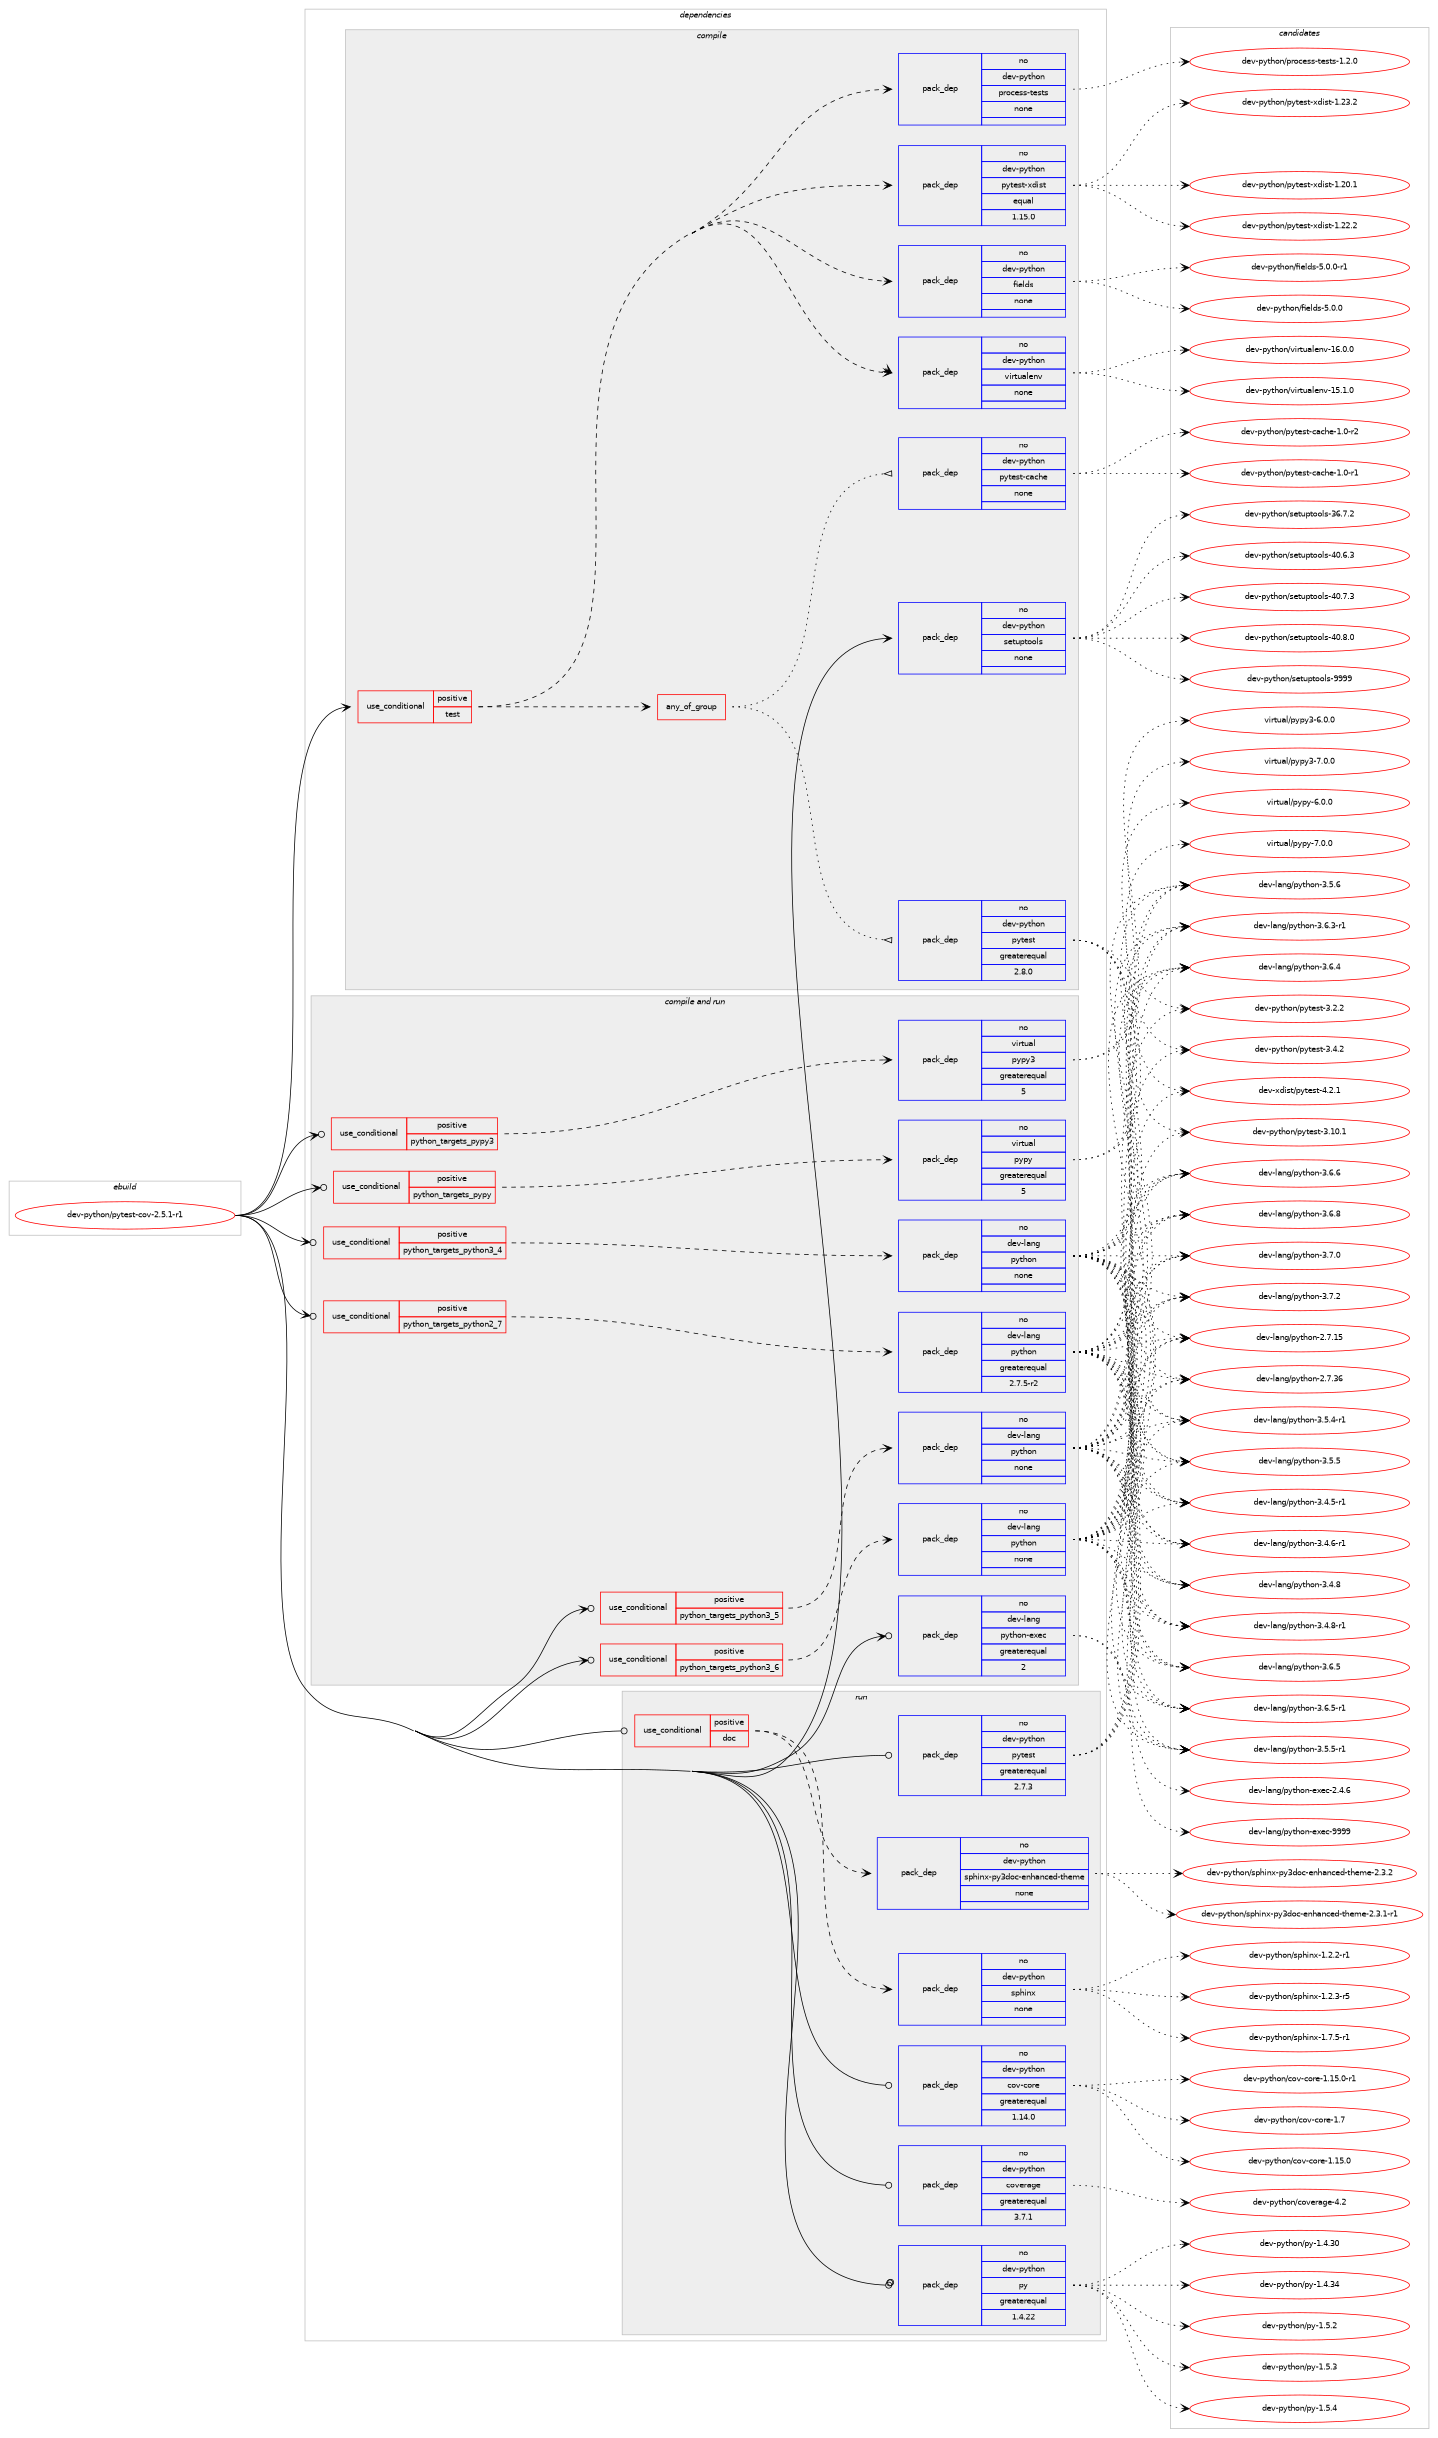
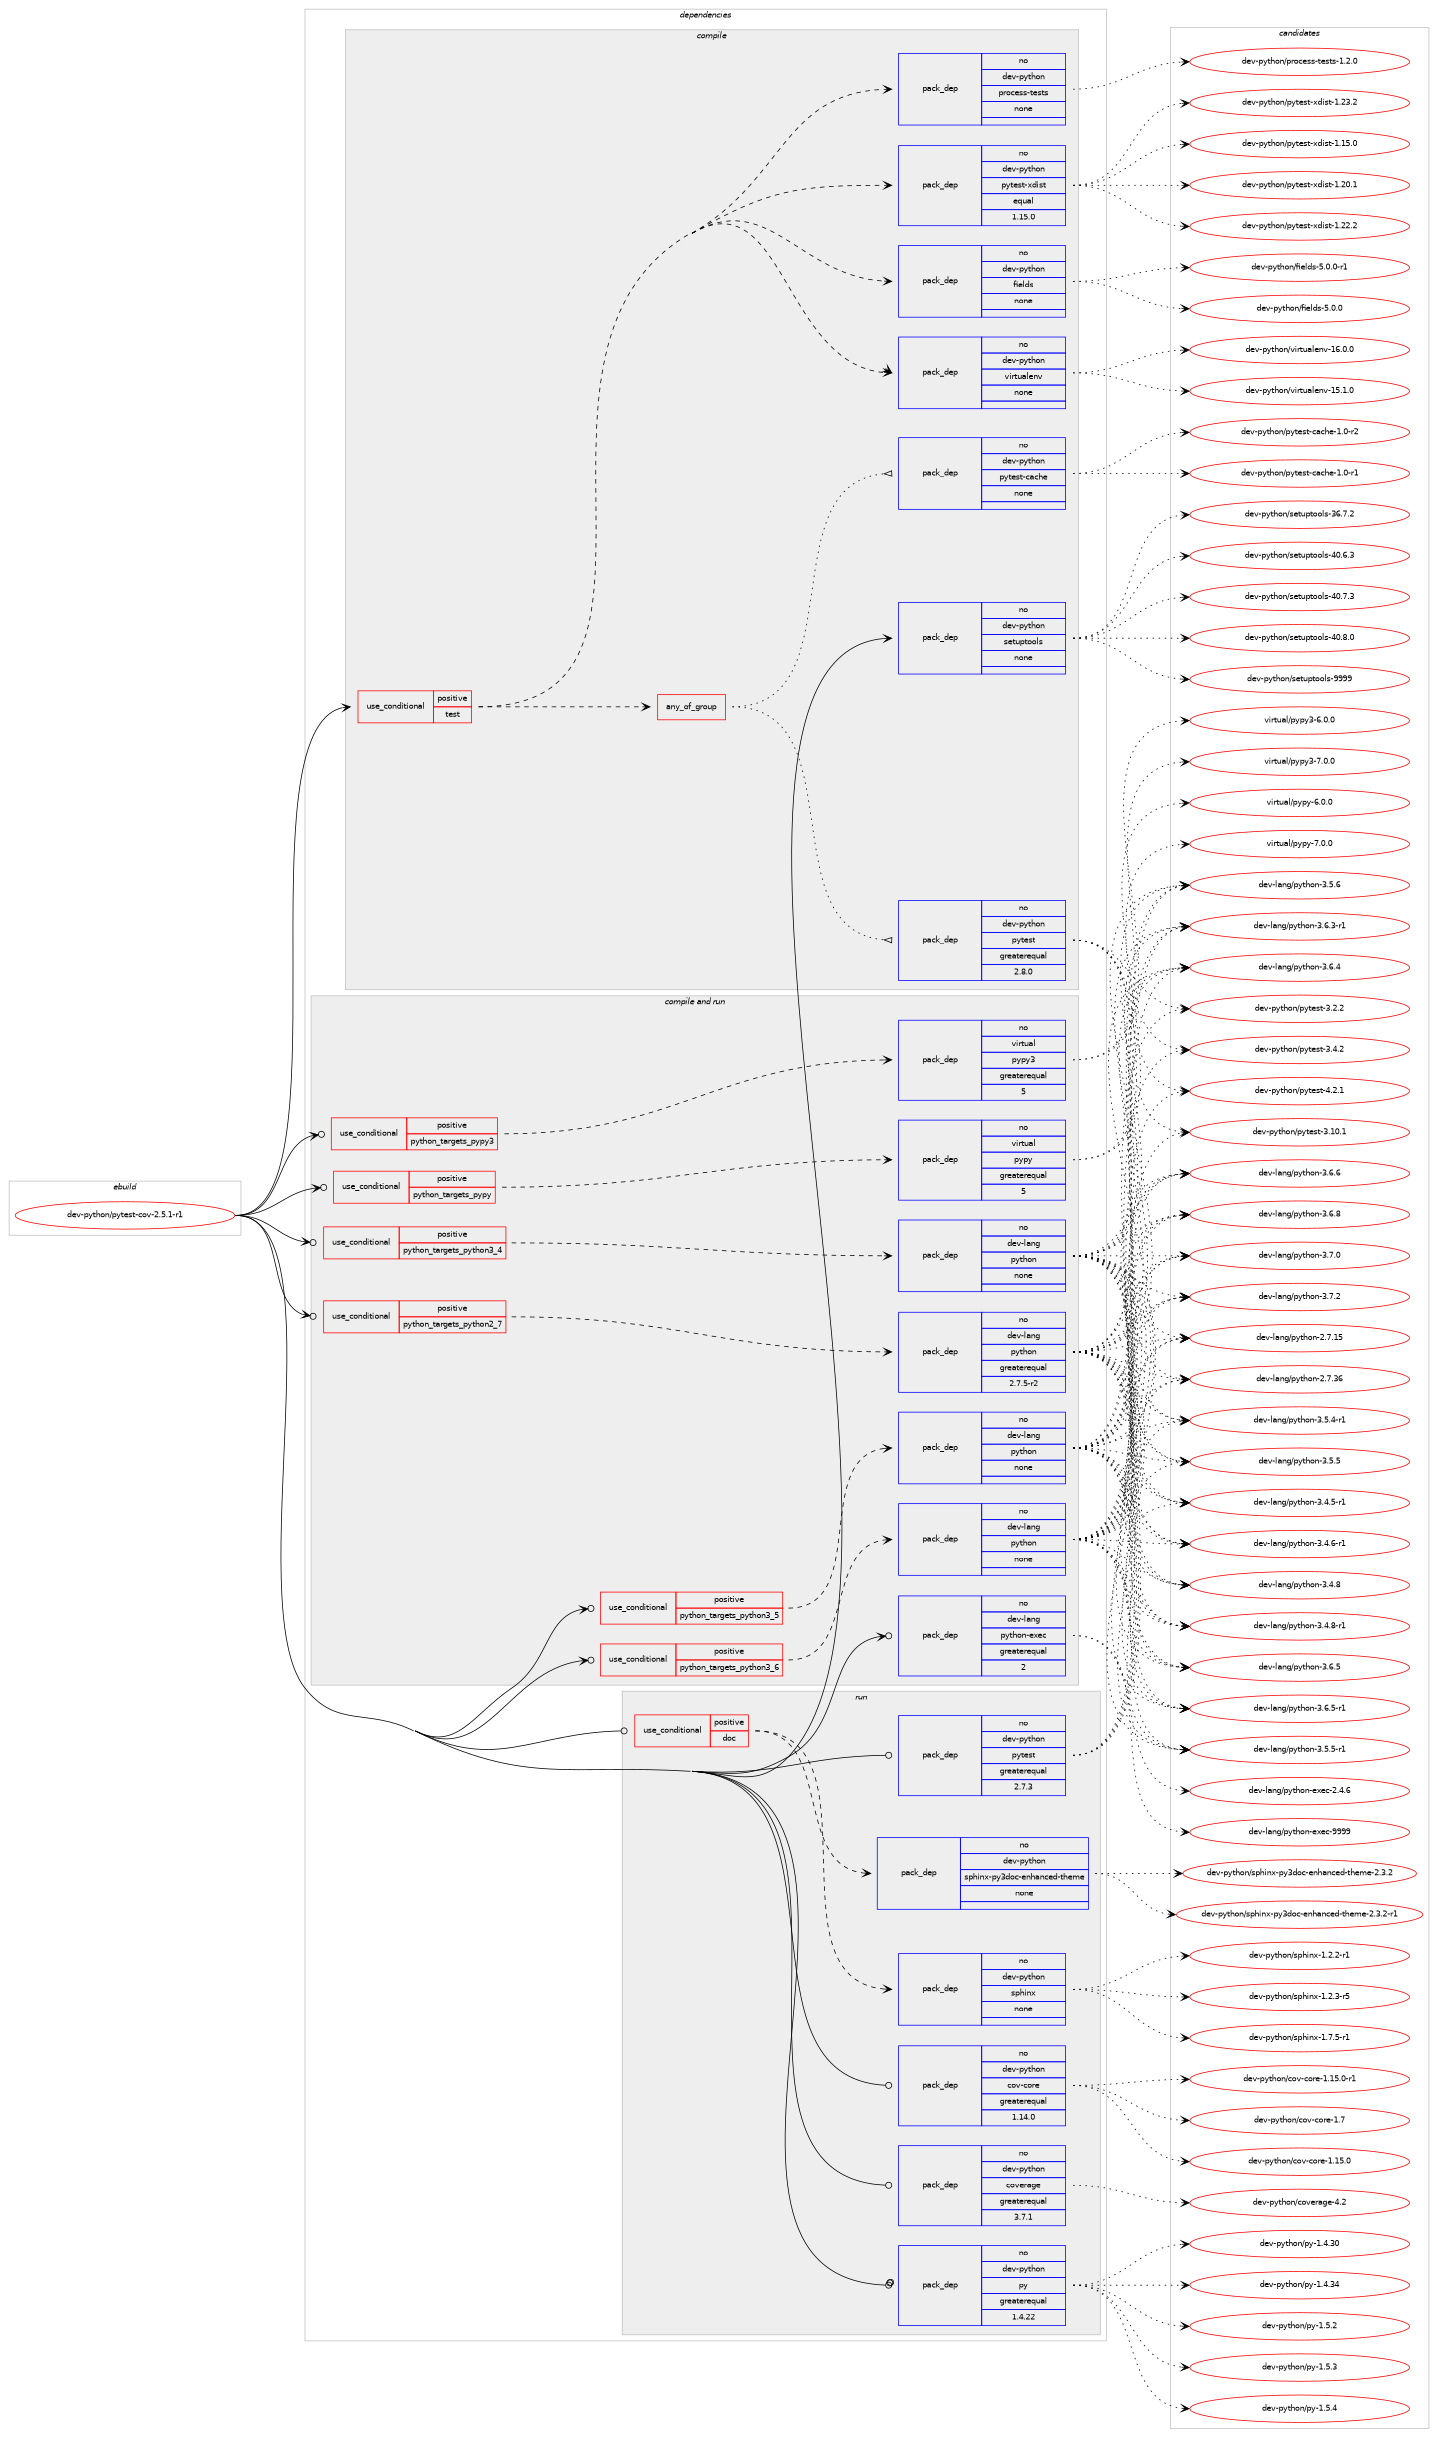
node "dev-python/pytest-xdist-1.15.0": added
node "dev-xdist/pytest-4.2.1": label "dev-xdist/pytest-4.2.1" -> "dev-python/pytest-4.2.1"
node "dev-python/sphinx-py3doc-enhanced-theme-2.3.1-r1": label "dev-python/sphinx-py3doc-enhanced-theme-2.3.1-r1" -> "dev-python/sphinx-py3doc-enhanced-theme-2.3.2-r1"
